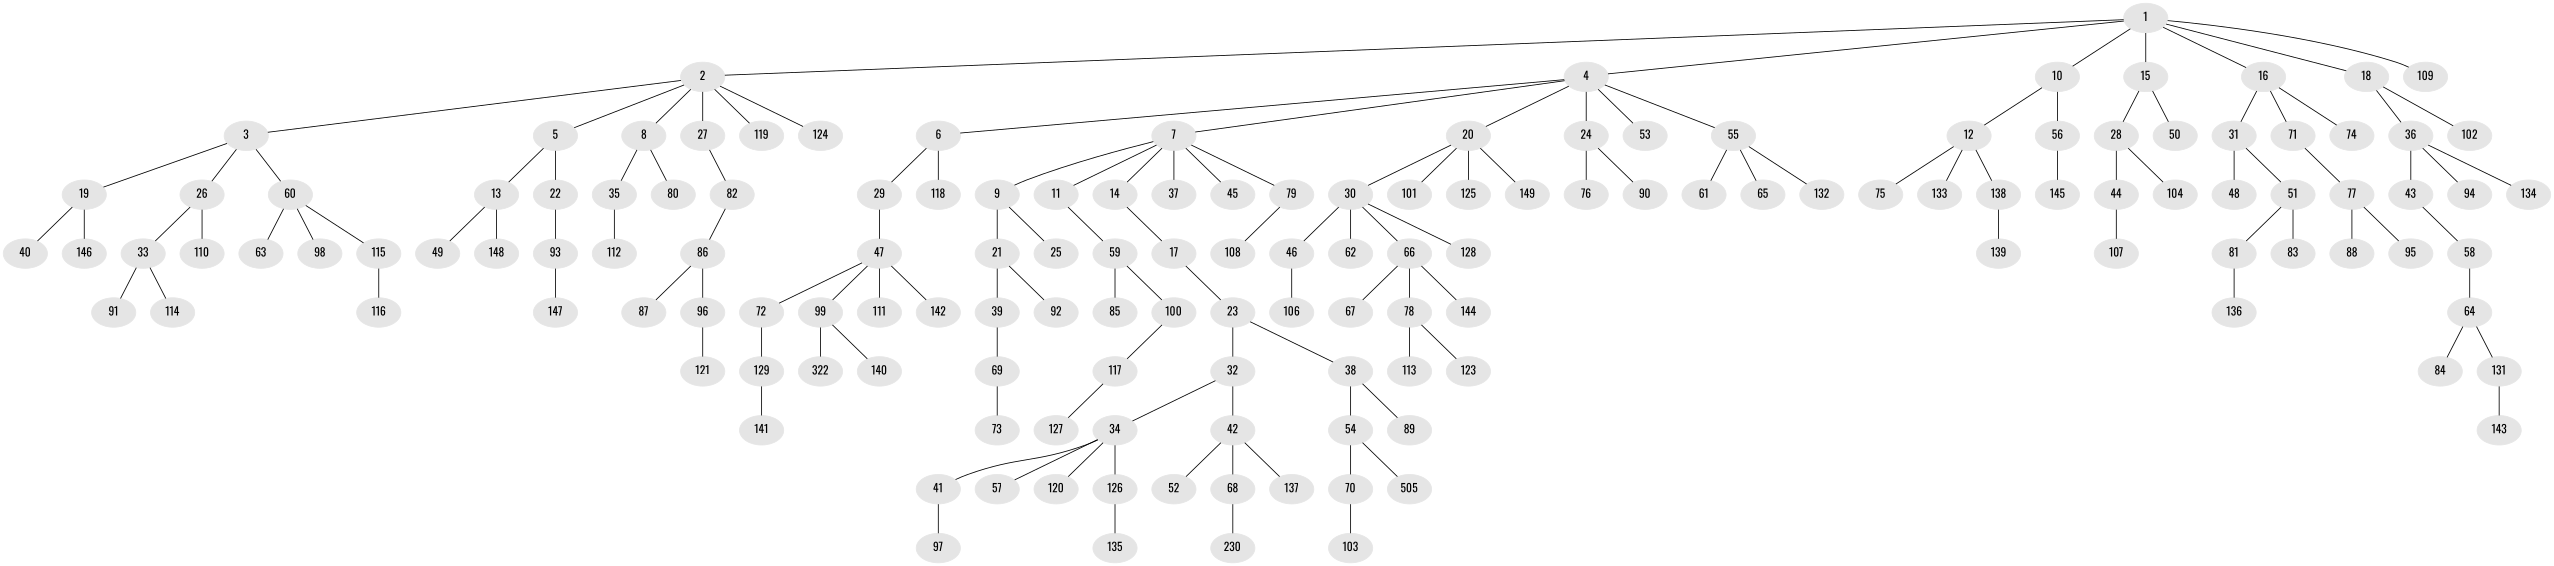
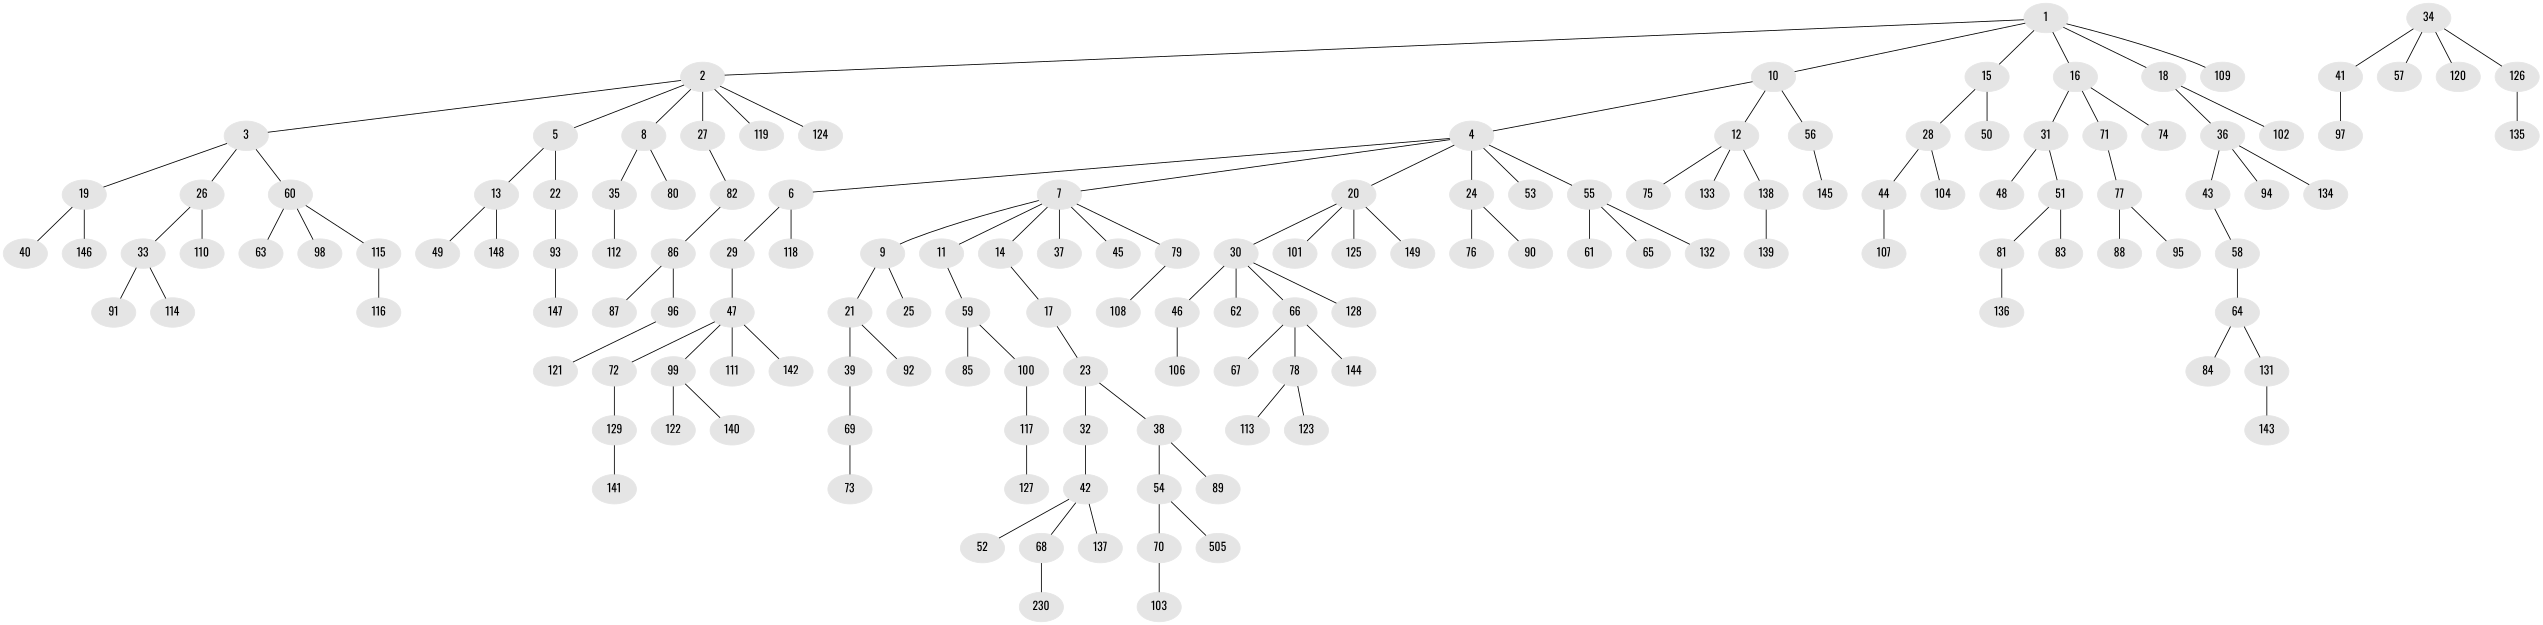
edge "1" -- "4": now "10" -- "4"
node "322": label "322" -> "122"
edge "32" -- "34": removed
